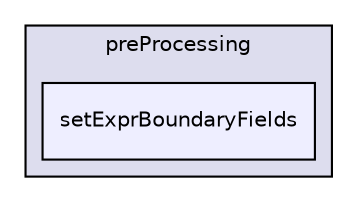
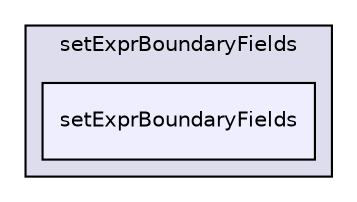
cluster "preProcessing": label "preProcessing" -> "setExprBoundaryFields"
